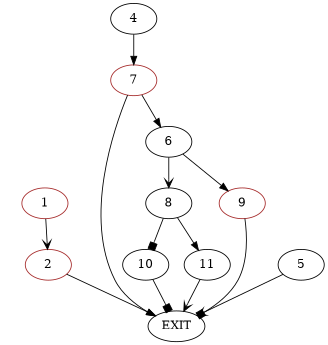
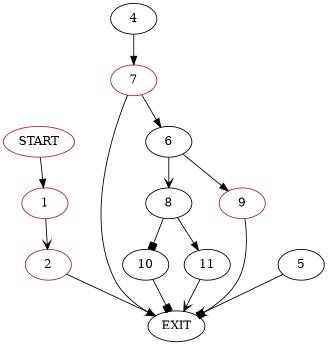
node "START": added
edge "7" -> "EXIT": arrowhead normal -> vee
